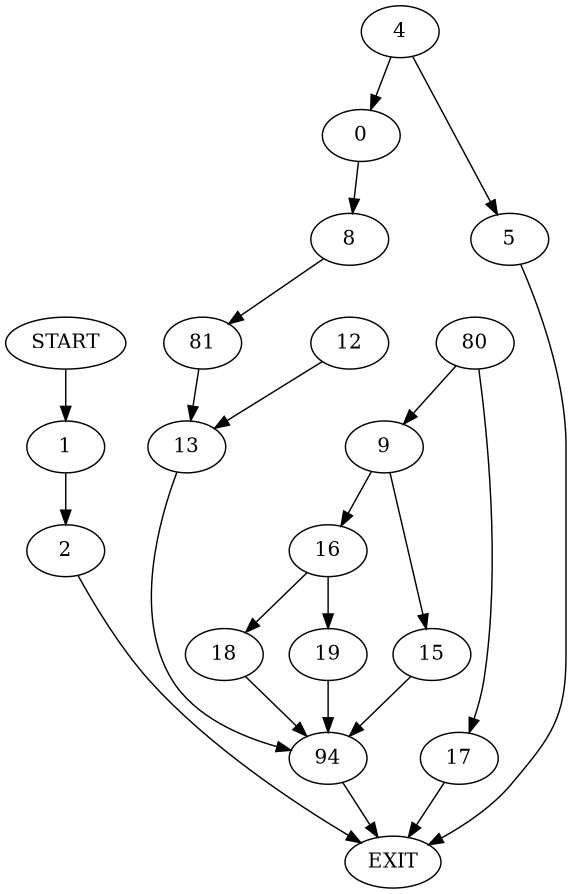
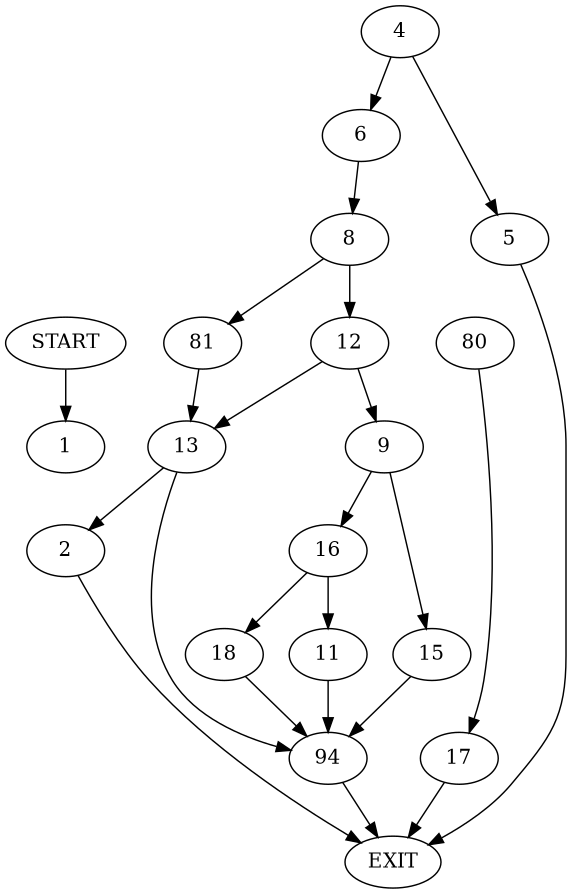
node "0": label "0" -> "6"
edge "8" -> "12": added
edge "80" -> "9": now "12" -> "9"
edge "1" -> "2": now "13" -> "2"
node "19": label "19" -> "11"
